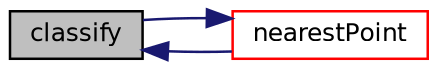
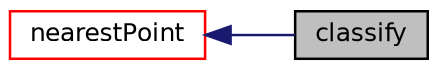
edge "nearestPoint" -> "classify": removed
